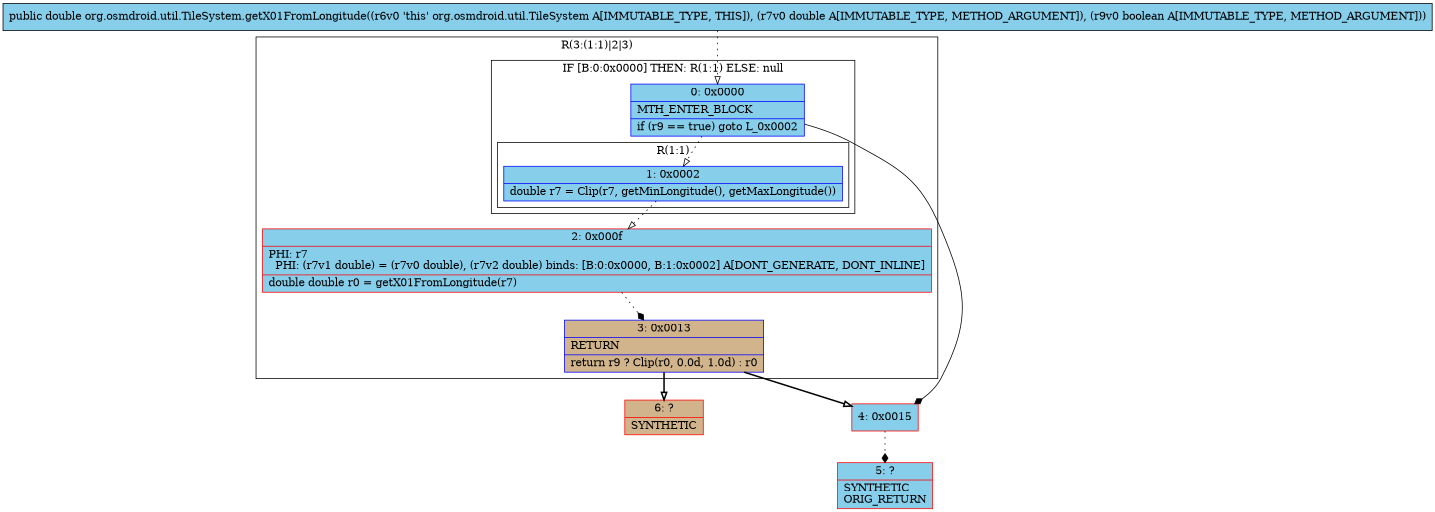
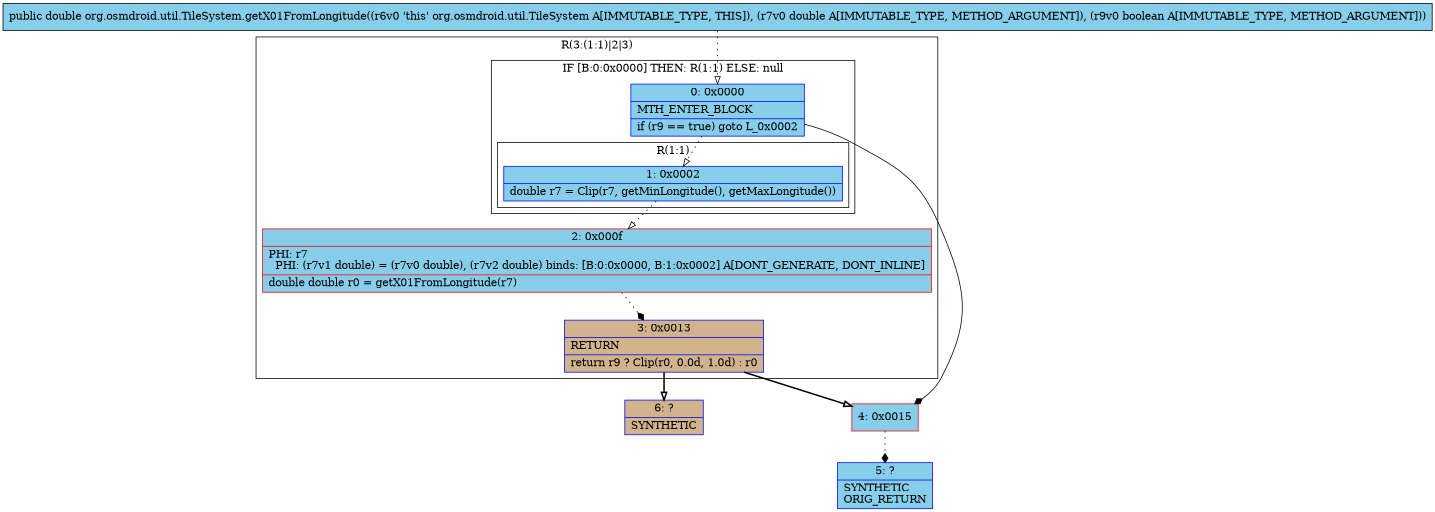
node "6: ?": color red -> blue
node "5: ?": color red -> blue
